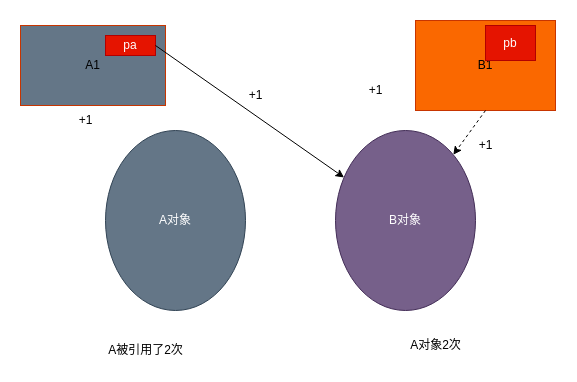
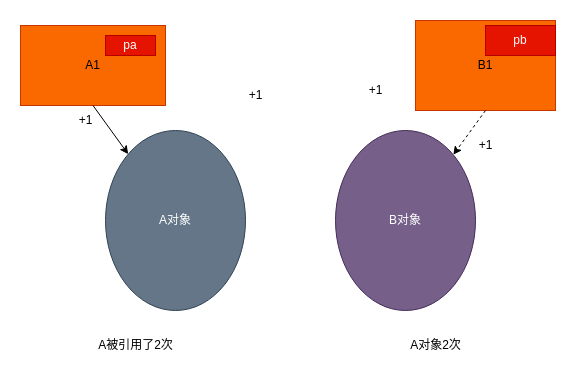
node "pb": size 50x35 -> 70x30
node "A1": fillcolor #647687 -> #fa6800
edge "pa" -> "B对象": removed
edge "A1" -> "A对象": added
node "A被引用了2次": moved (146, 351) -> (136, 346)
